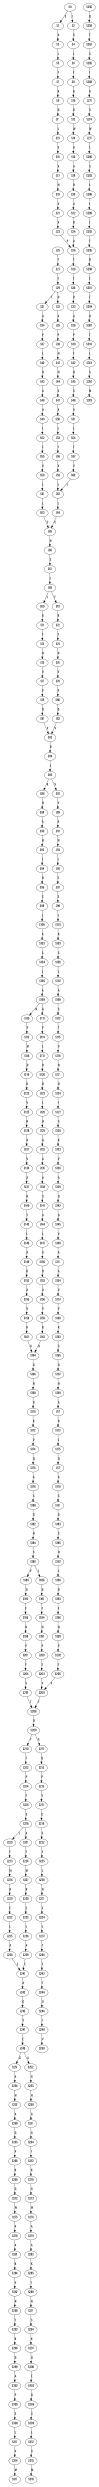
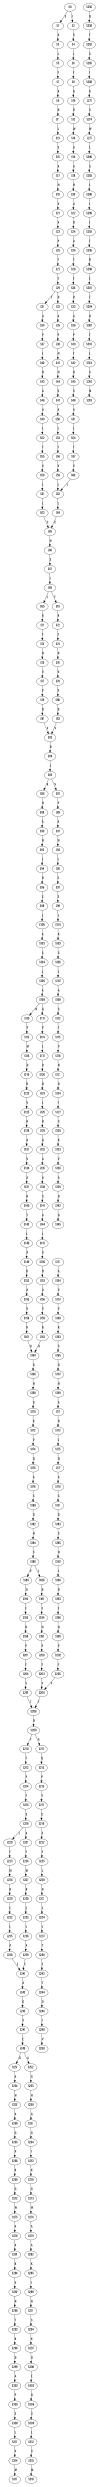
edge "S23" -> "S26": now "S23" -> "S25"
node "S148": removed
